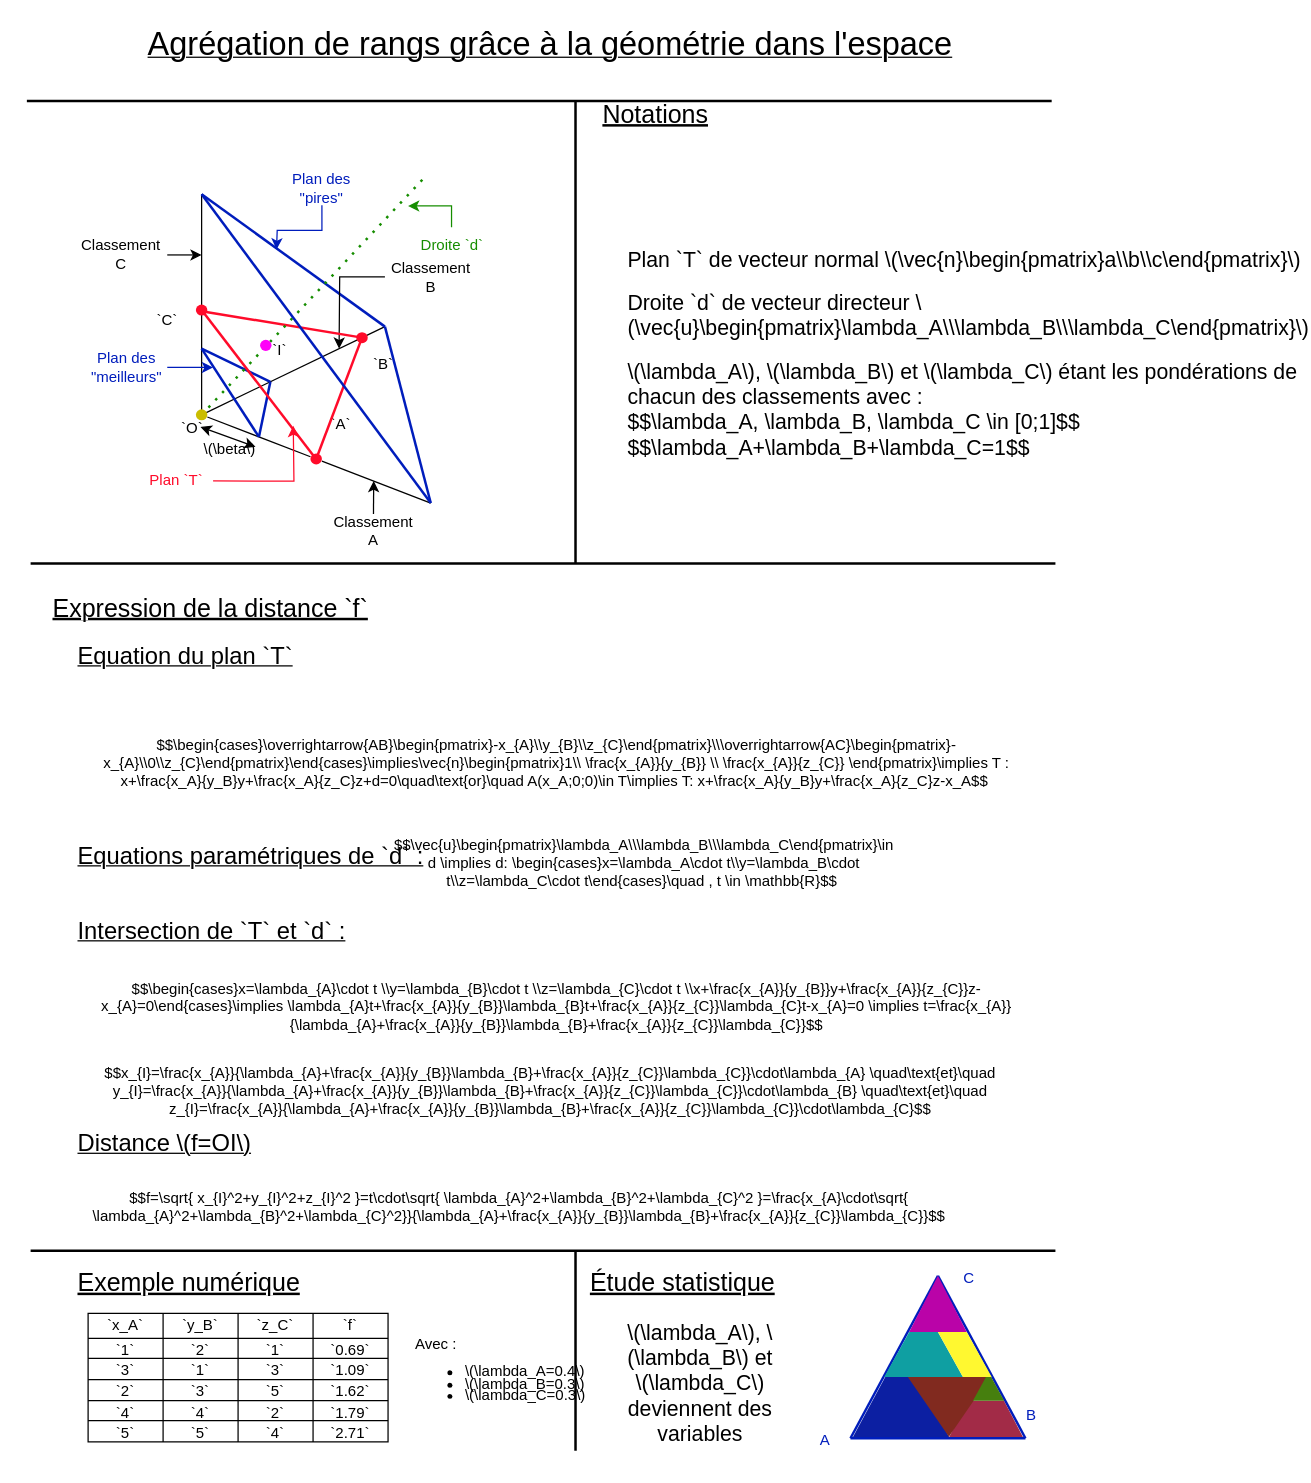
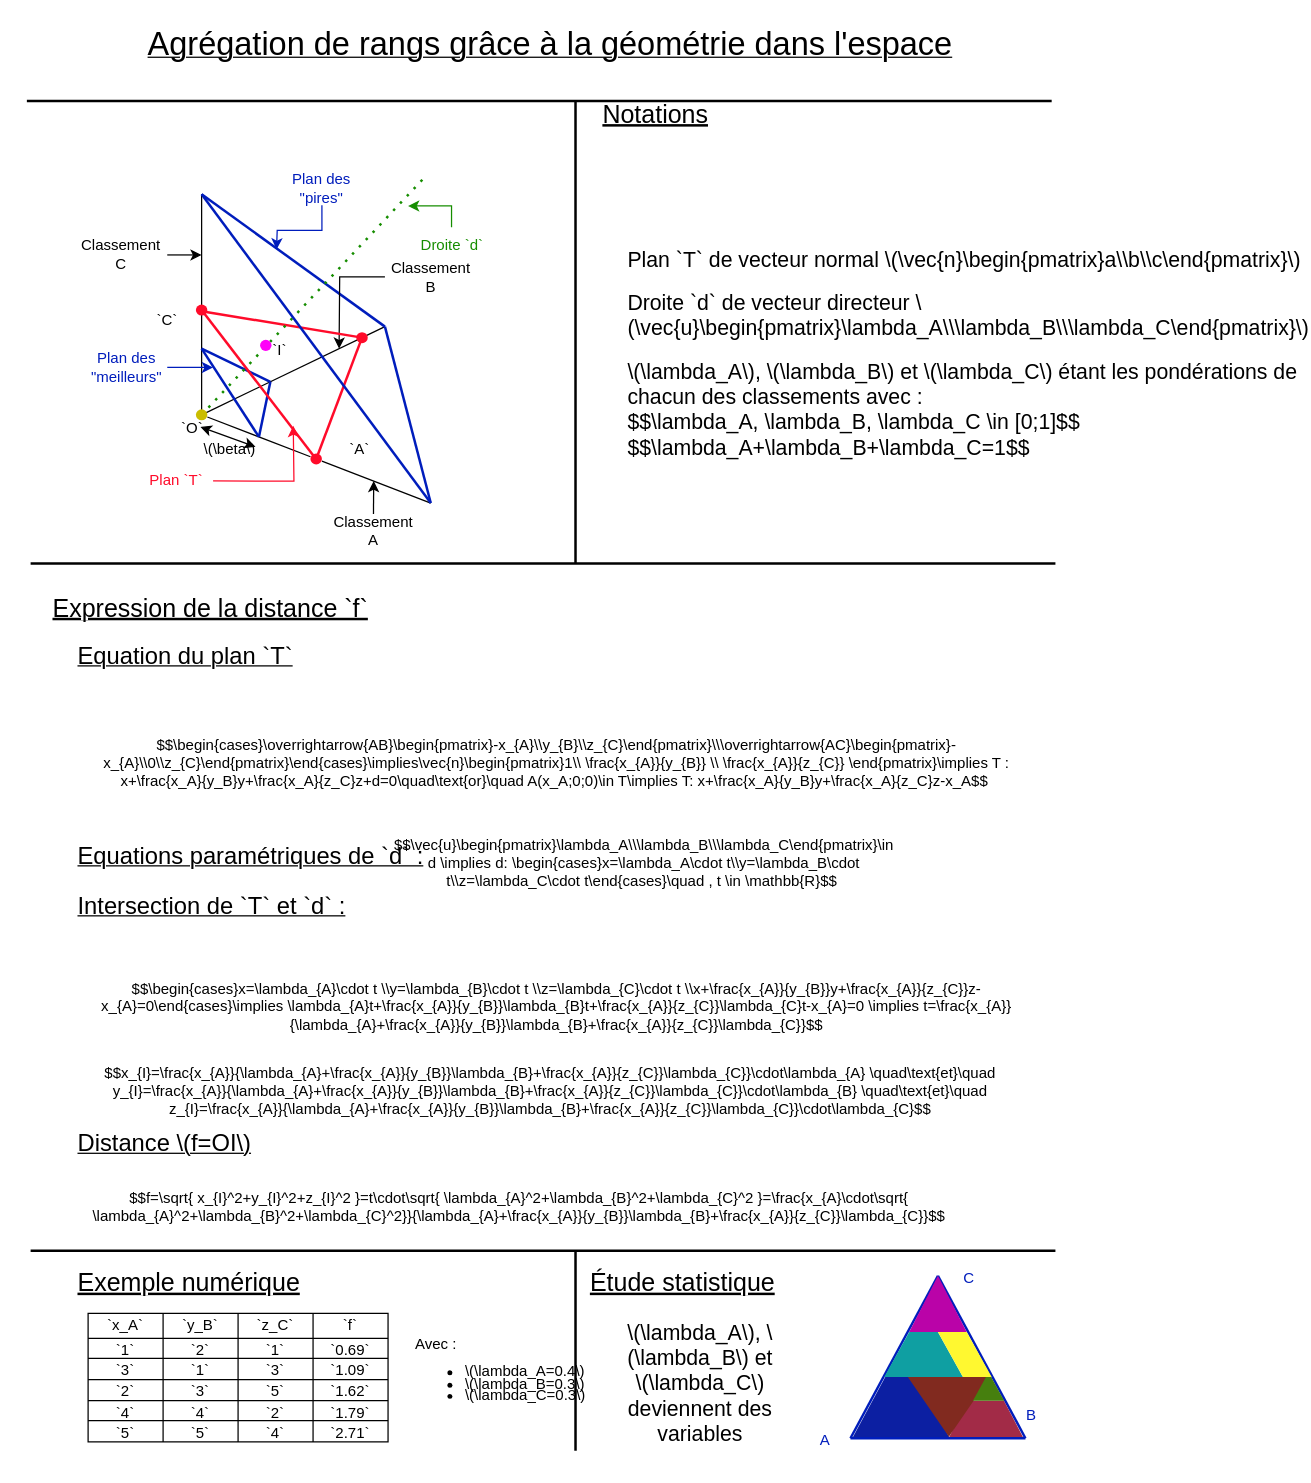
node "`B`": removed
node "`A`": moved (341, 425) -> (360, 450)
node "Intersection de `T` et `d` :": moved (244, 932) -> (244, 907)
